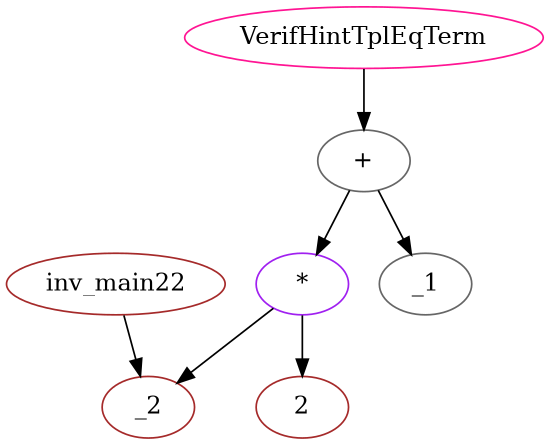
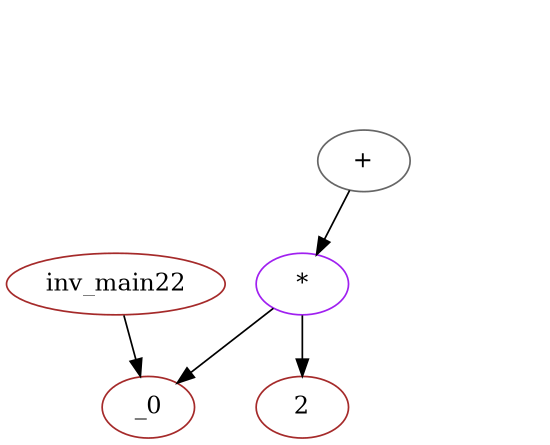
node "VerifHintTplEqTerm": removed
node "_1": removed
node "_2": label "_2" -> "_0"
